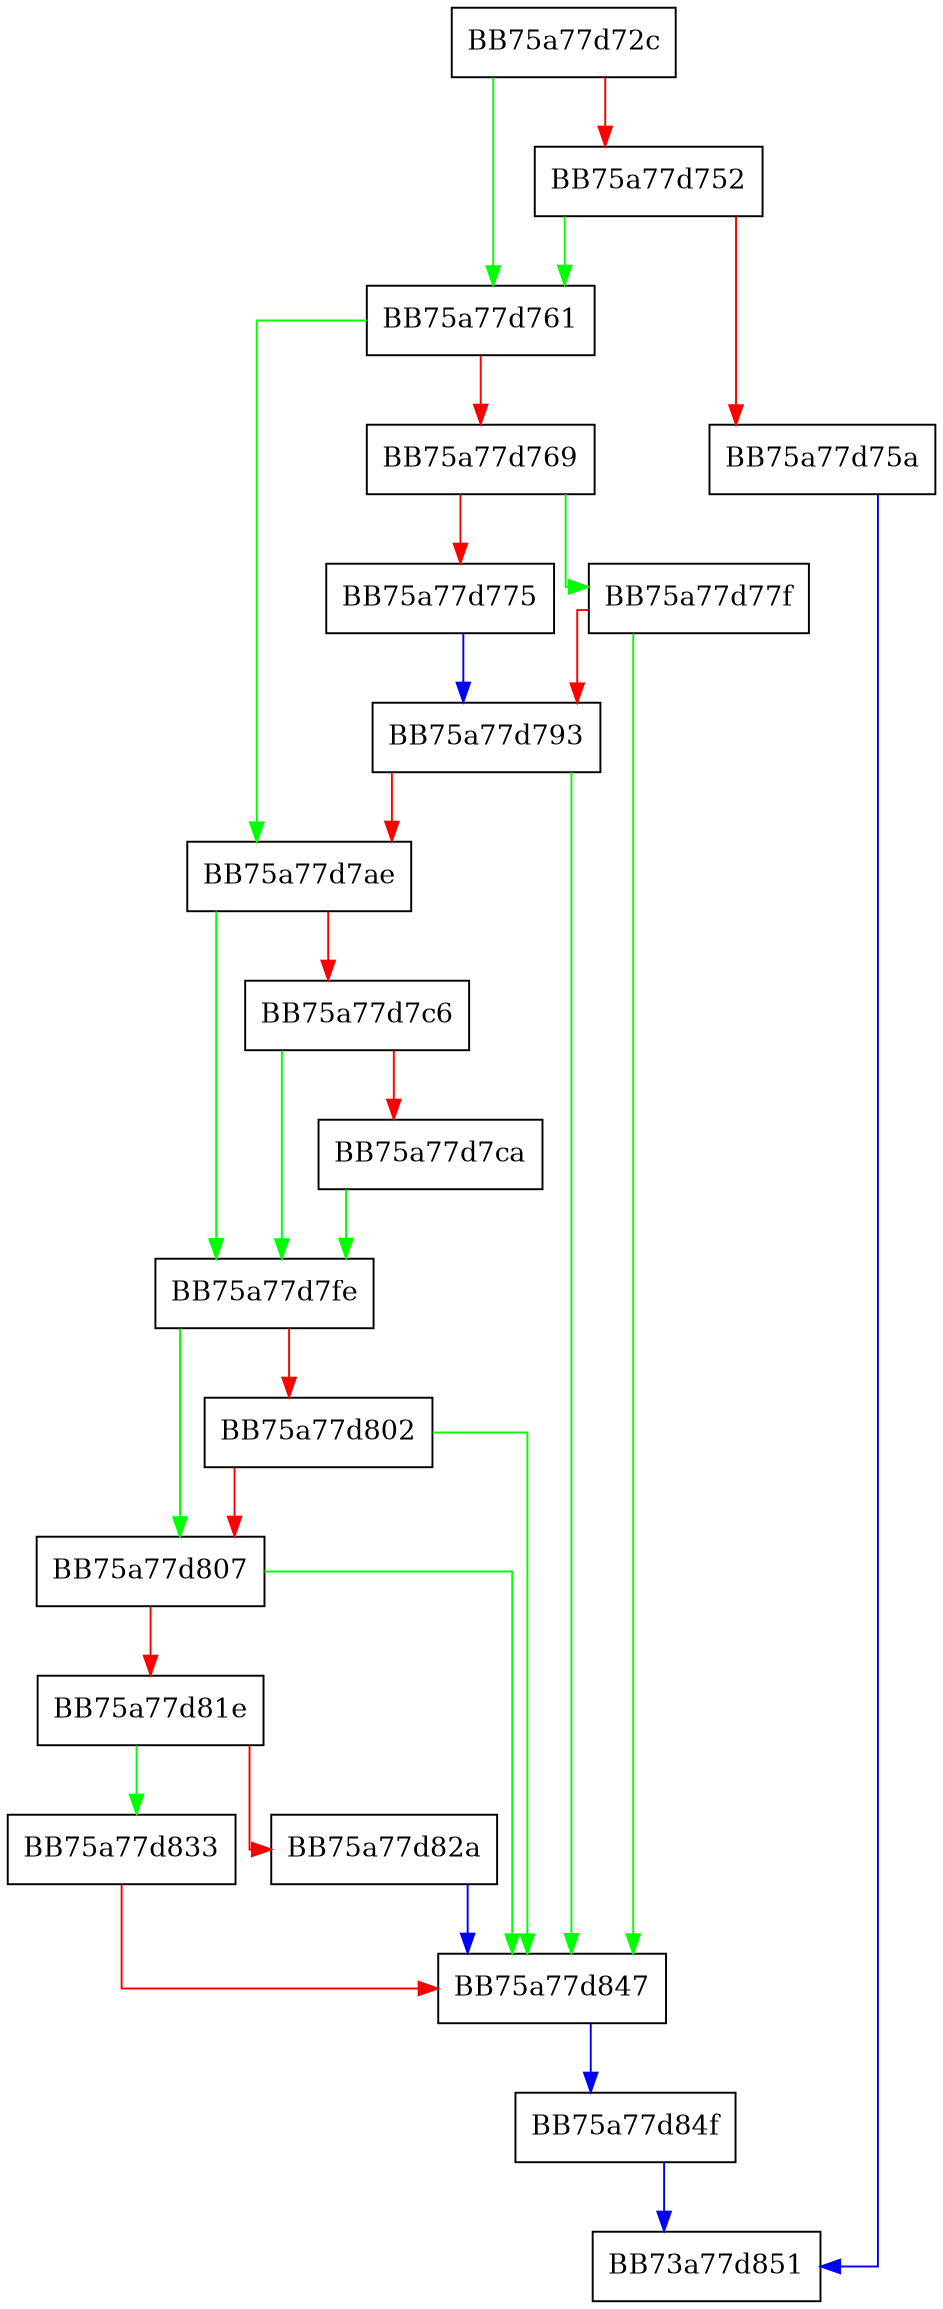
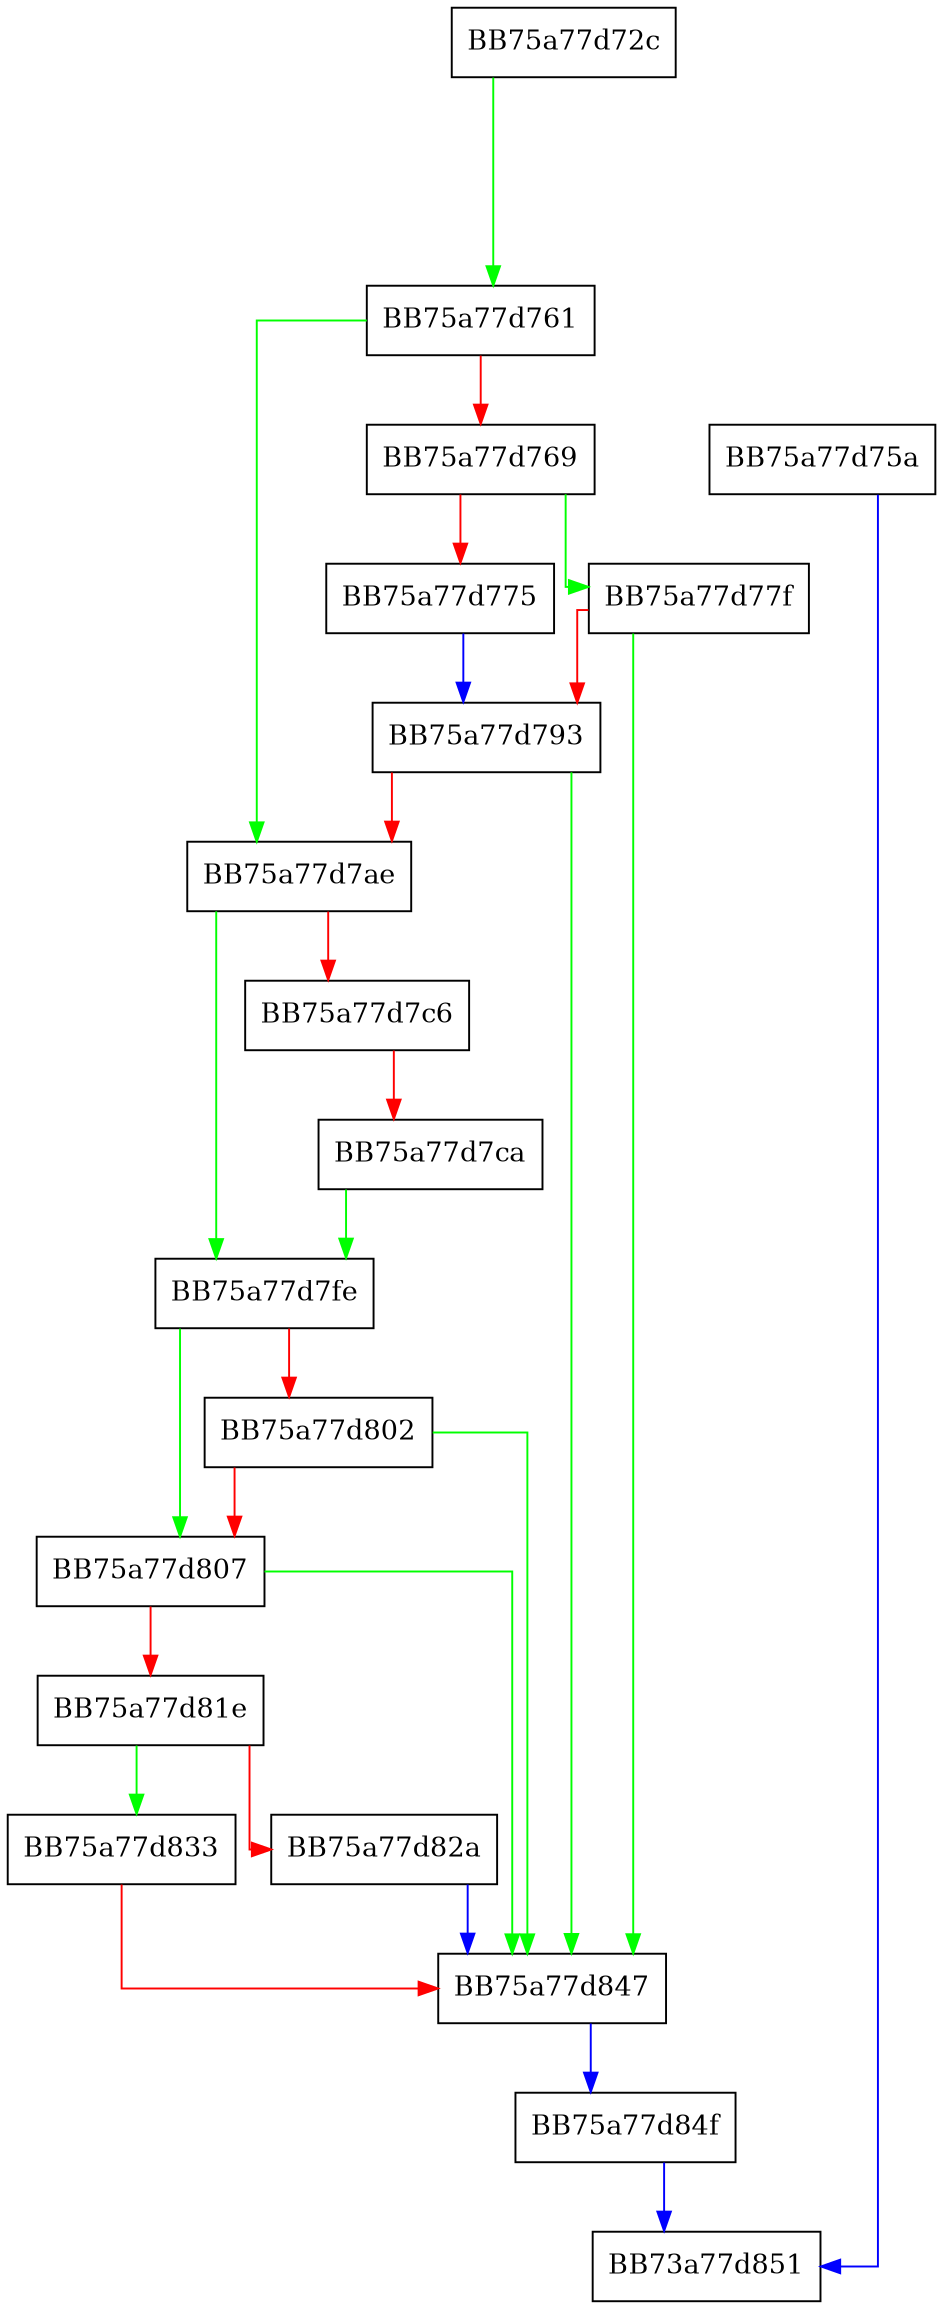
node "BB75a77d752": removed
edge "BB75a77d7c6" -> "BB75a77d7fe": removed
